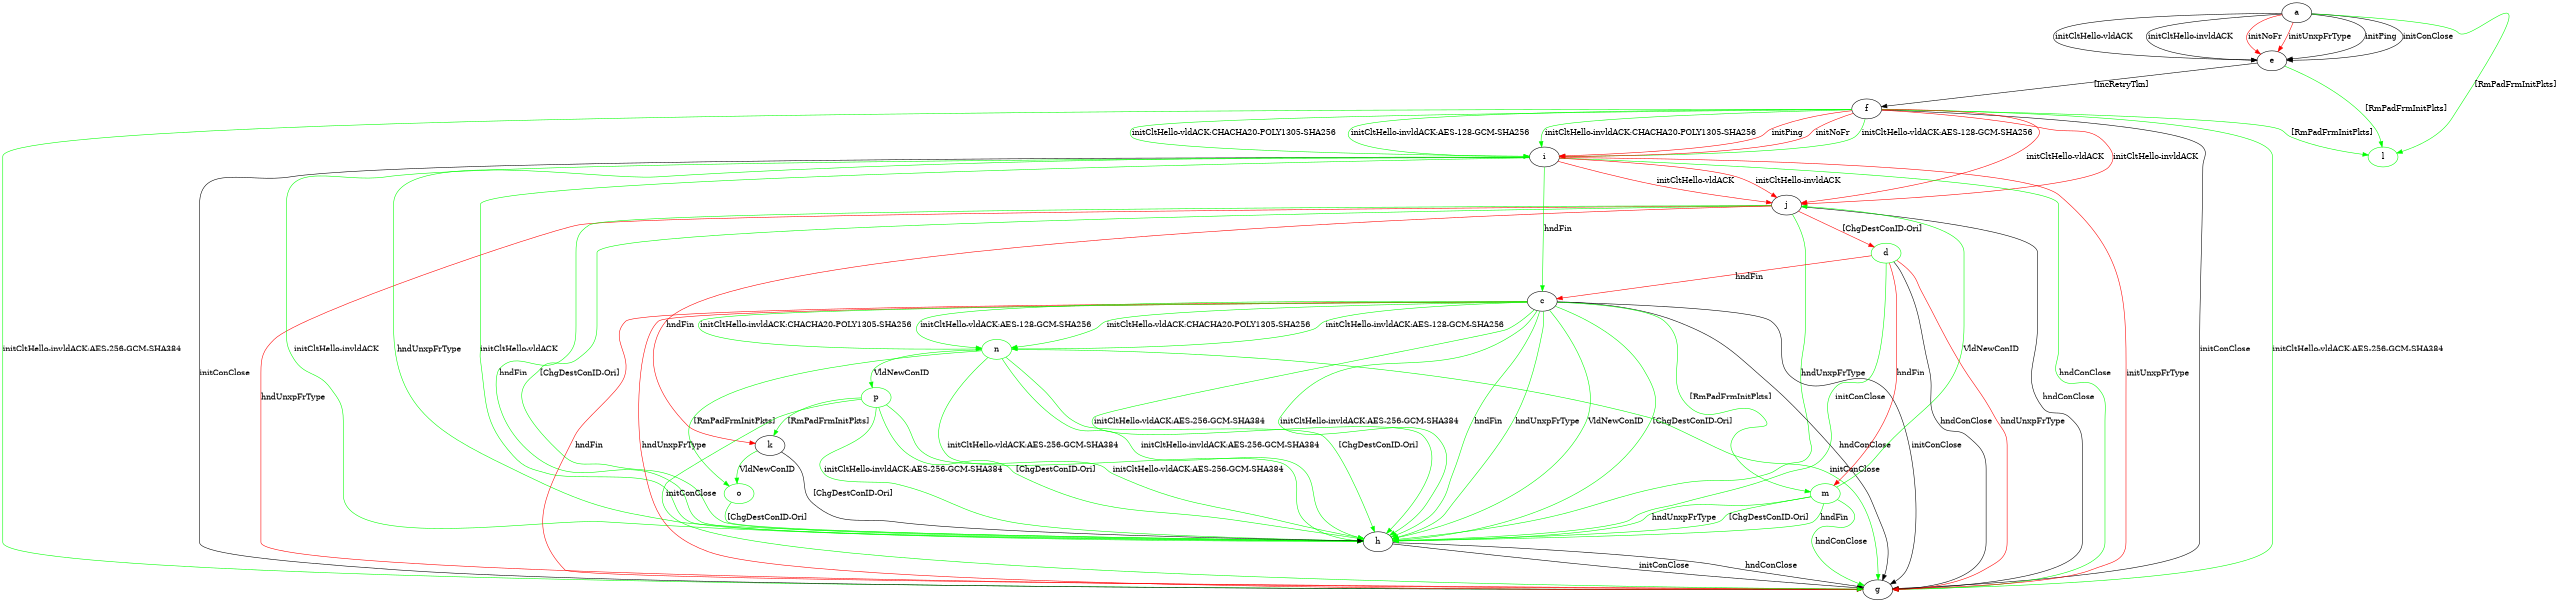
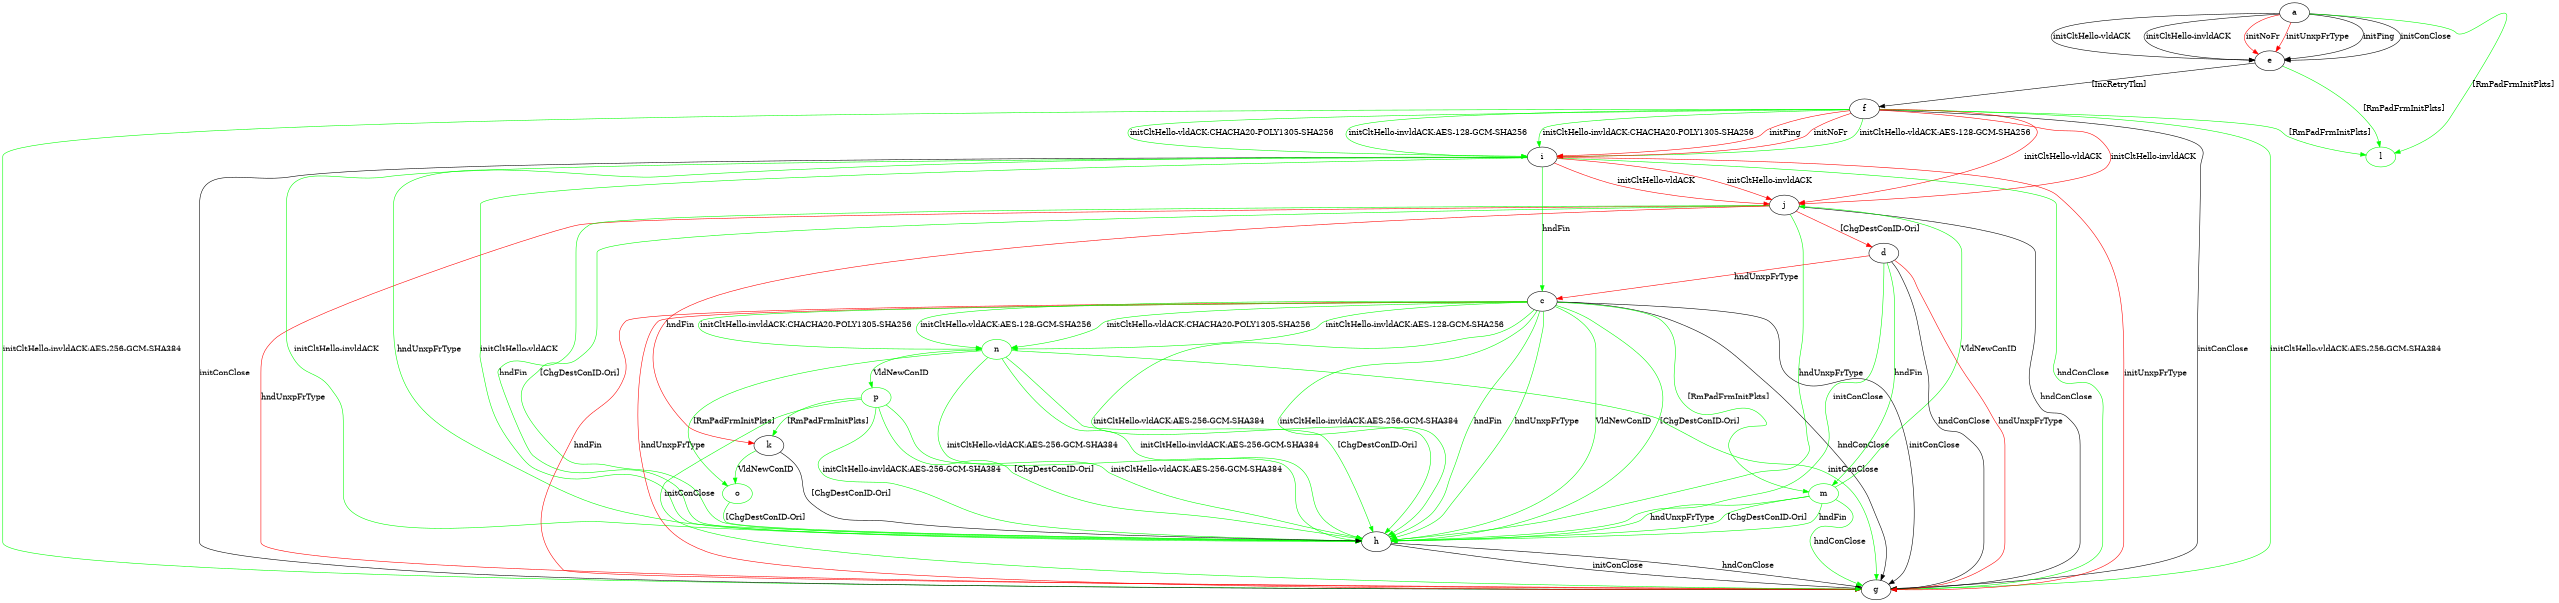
node "d": color green -> black
edge "d" -> "c": label "hndFin " -> "hndUnxpFrType "
edge "d" -> "m": color red -> green
